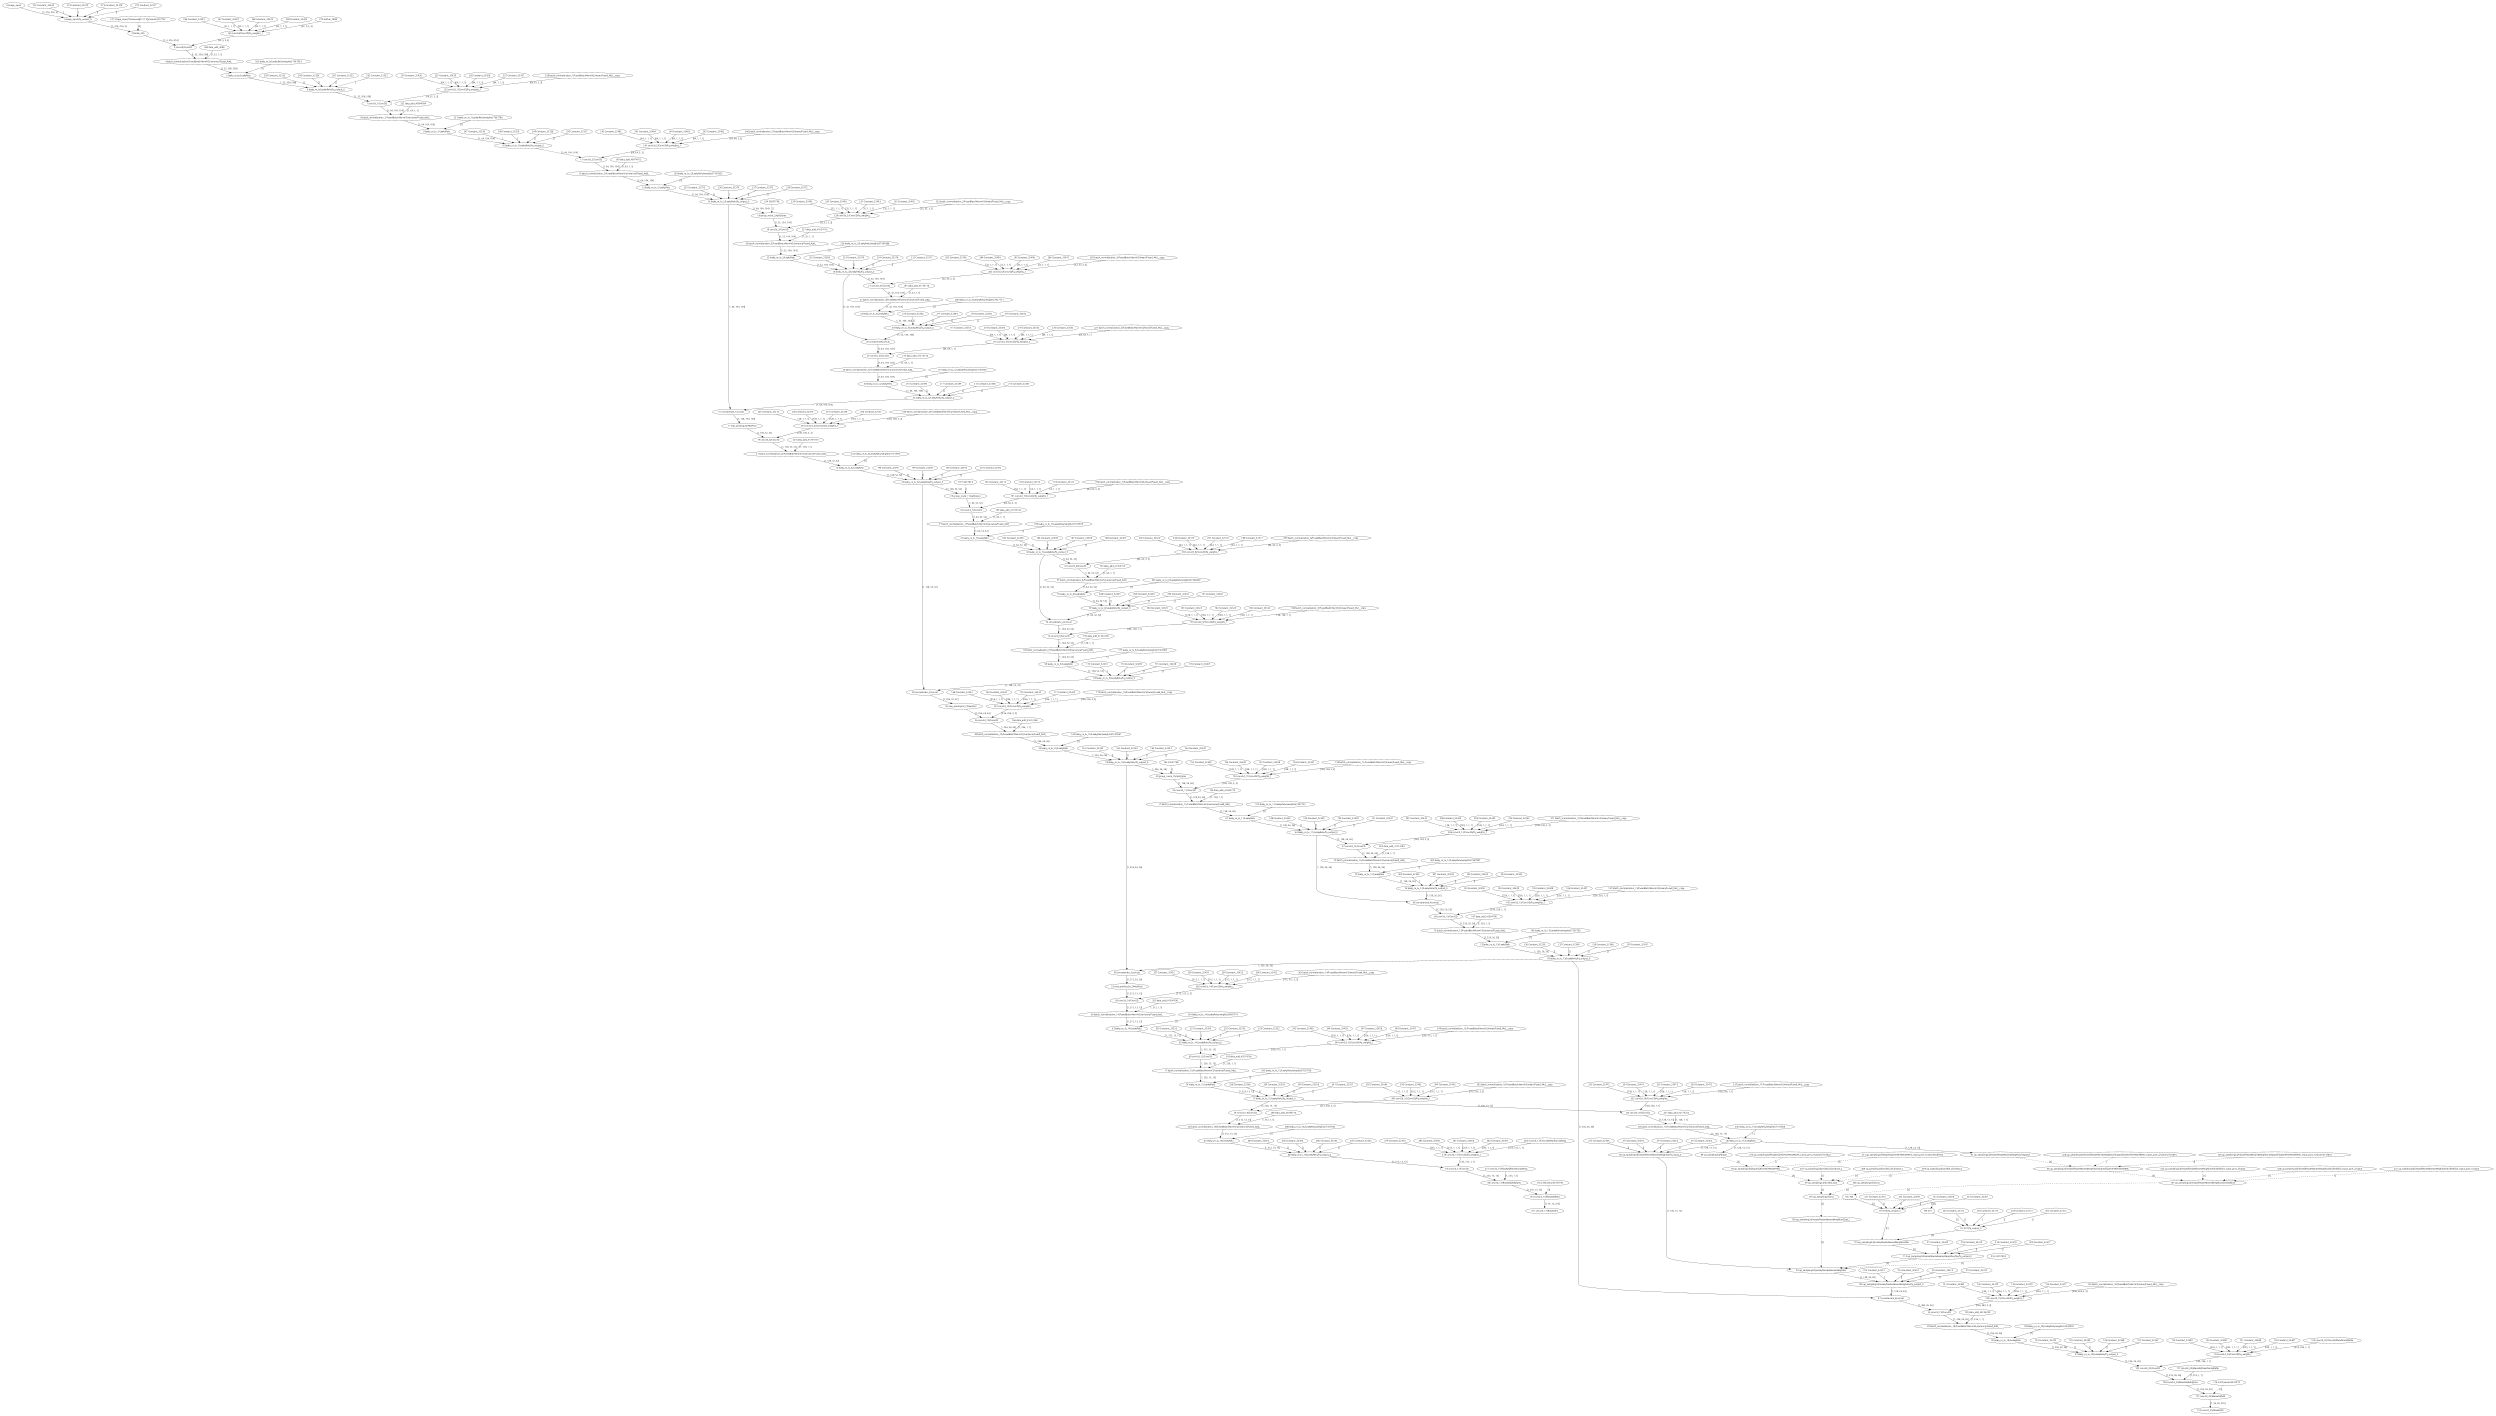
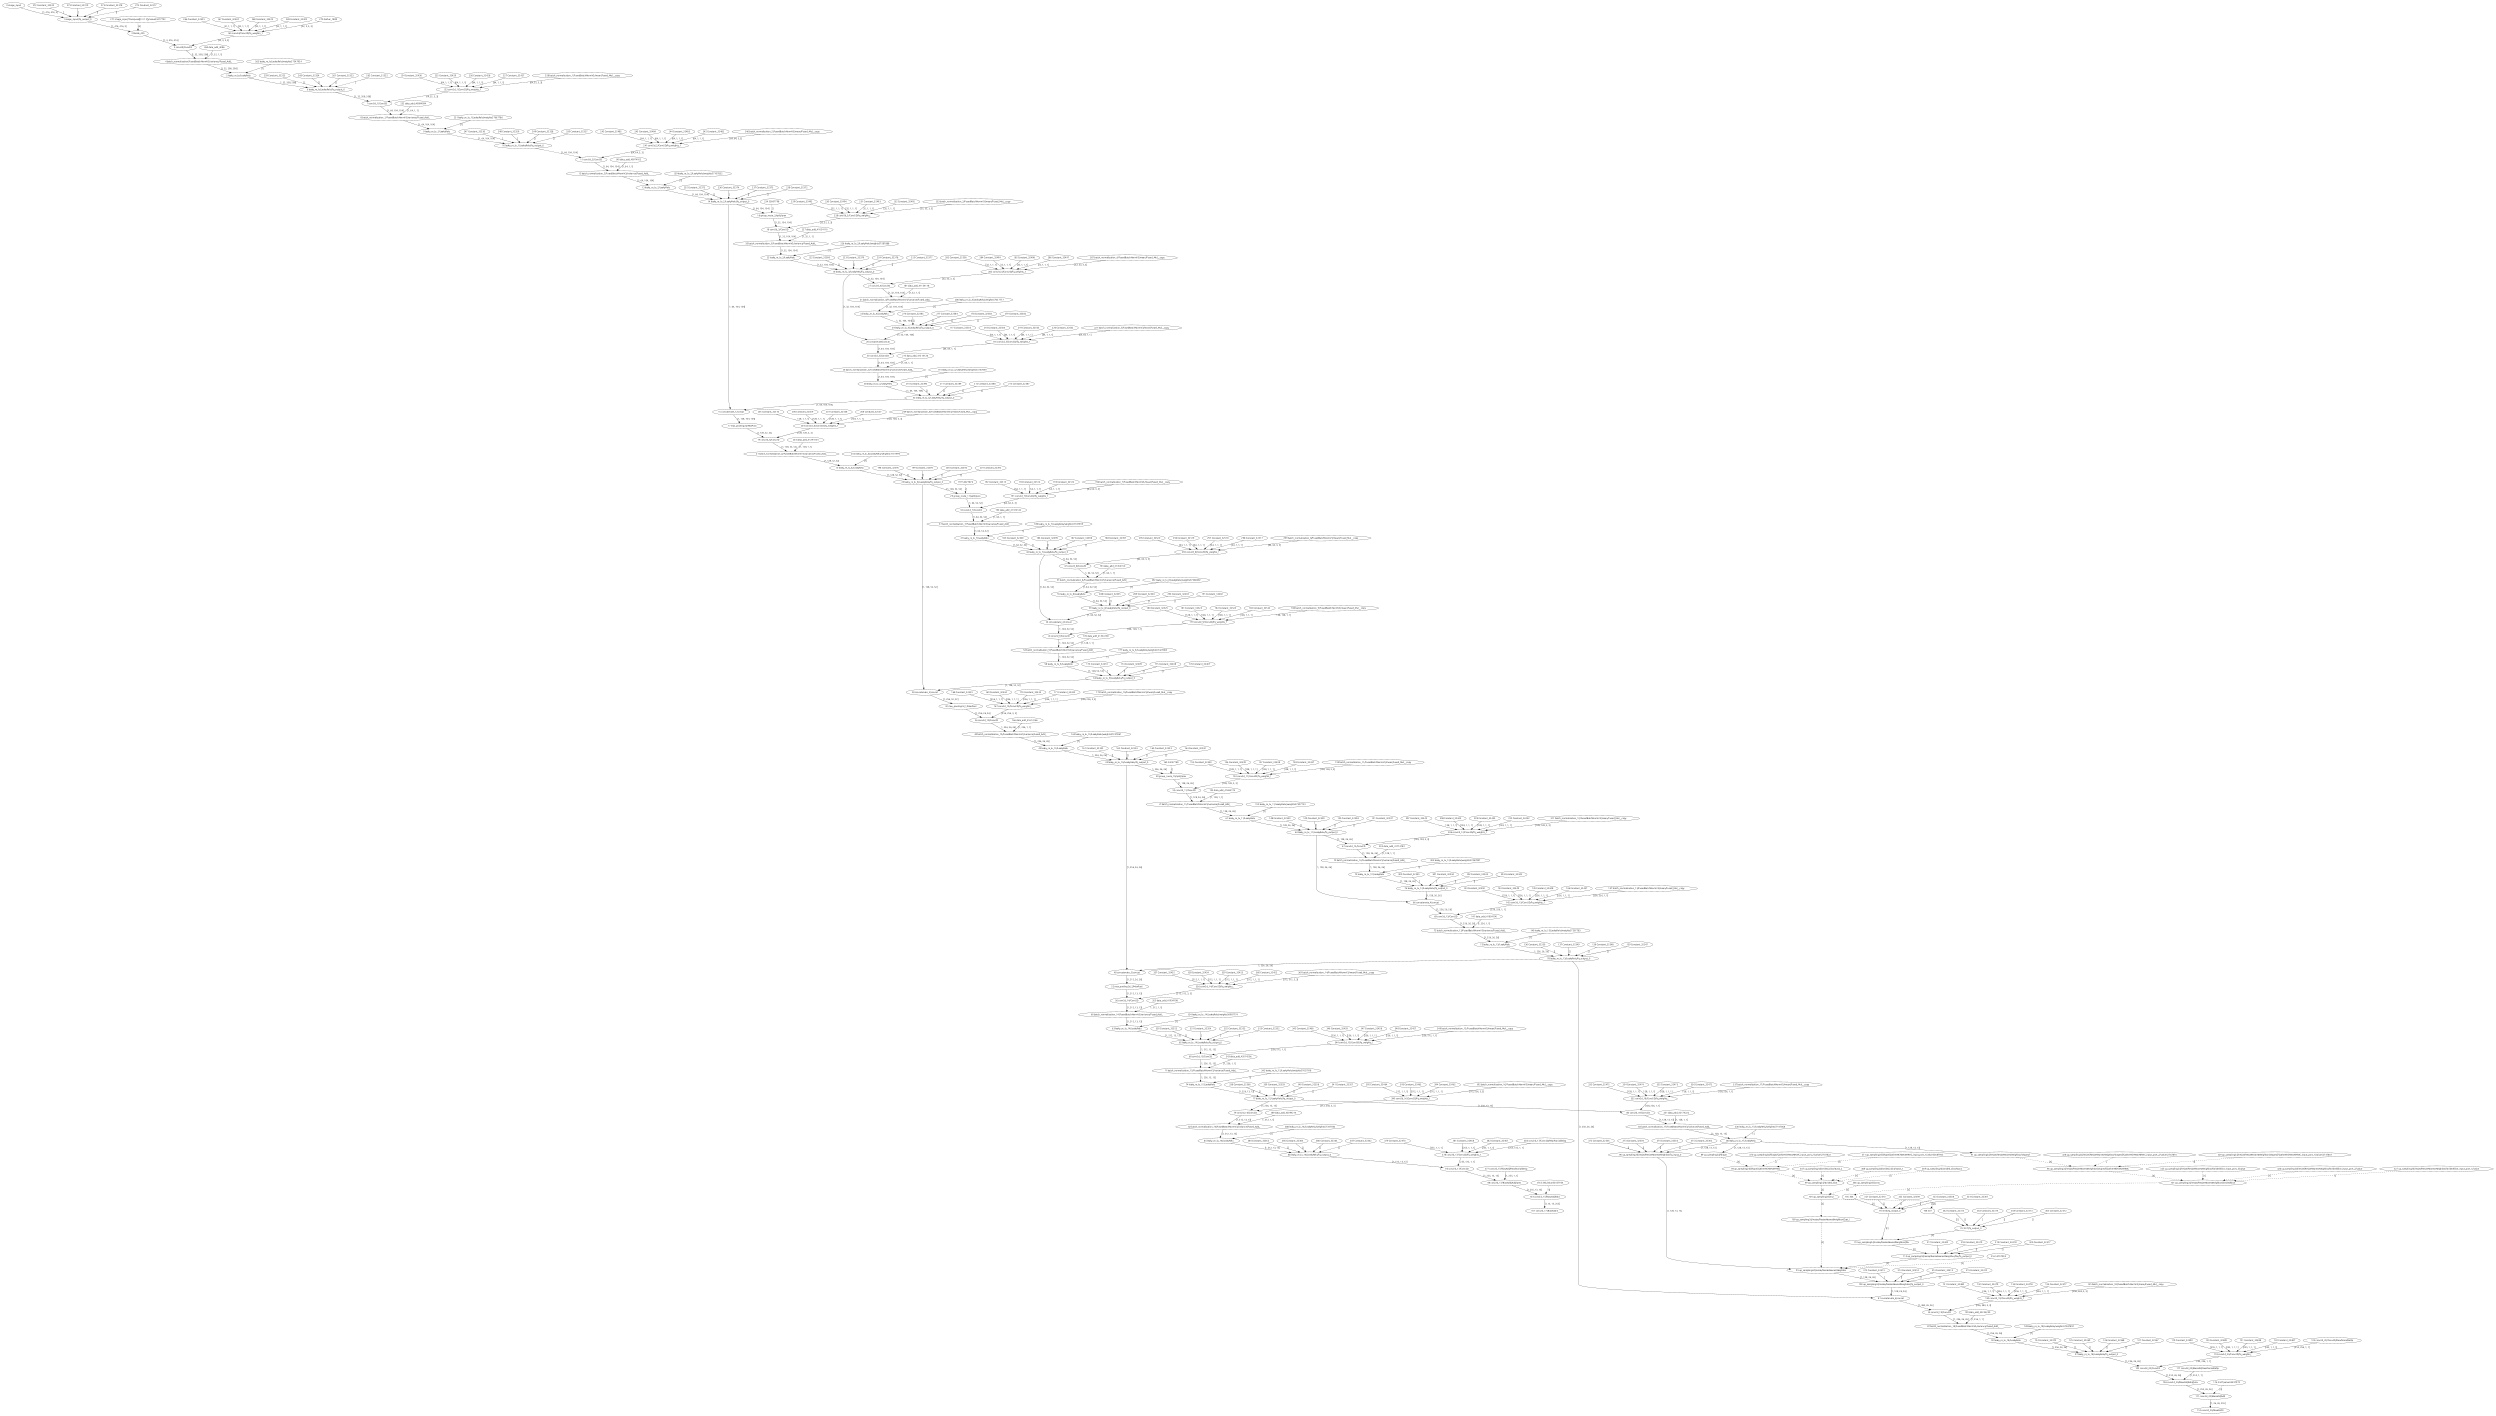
node "380 Constant_32469": removed
